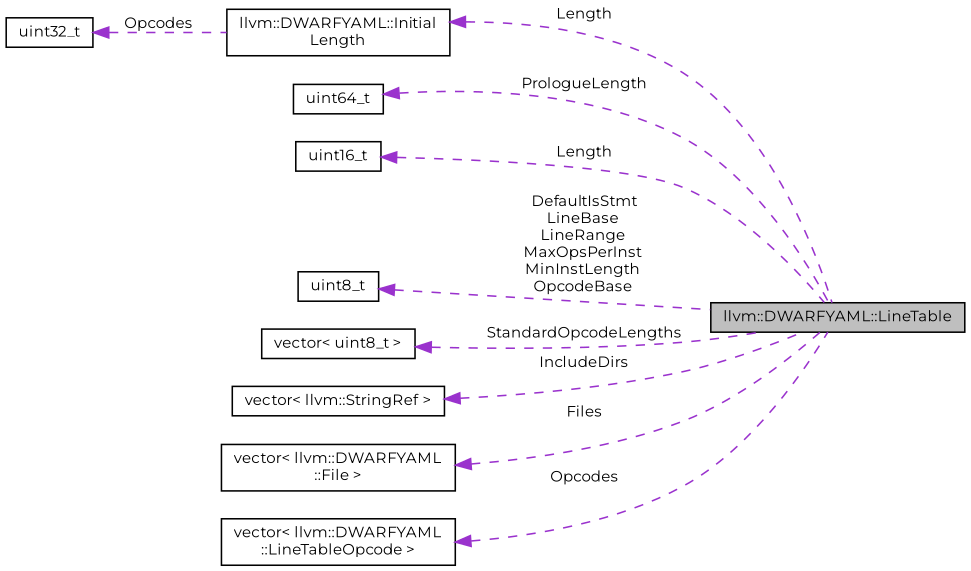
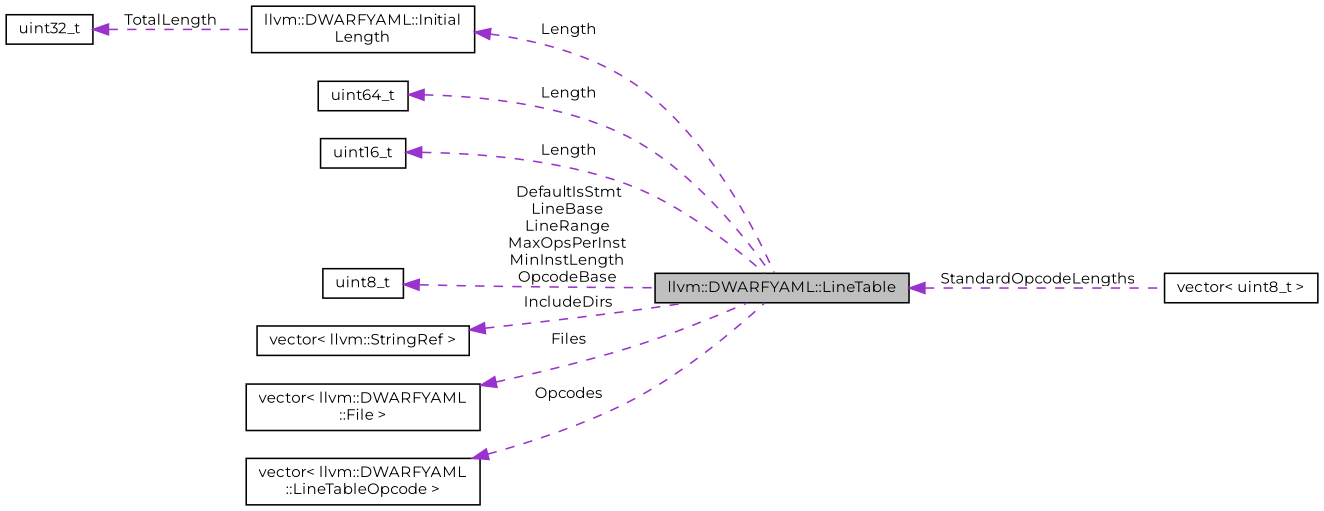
edge "llvm::DWARFYAML::Initial Length" -> "uint32_t": label " Opcodes" -> " TotalLength"
edge "llvm::DWARFYAML::LineTable" -> "uint64_t": label " PrologueLength" -> " Length"
edge "llvm::DWARFYAML::LineTable" -> "vector< uint8_t >": reversed
